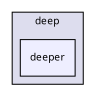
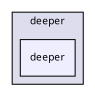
cluster "deep": label "deep" -> "deeper"
